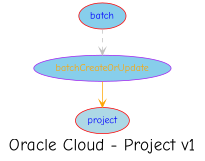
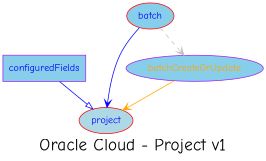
edge "batch" -> "project": added
node "configuredFields": added
